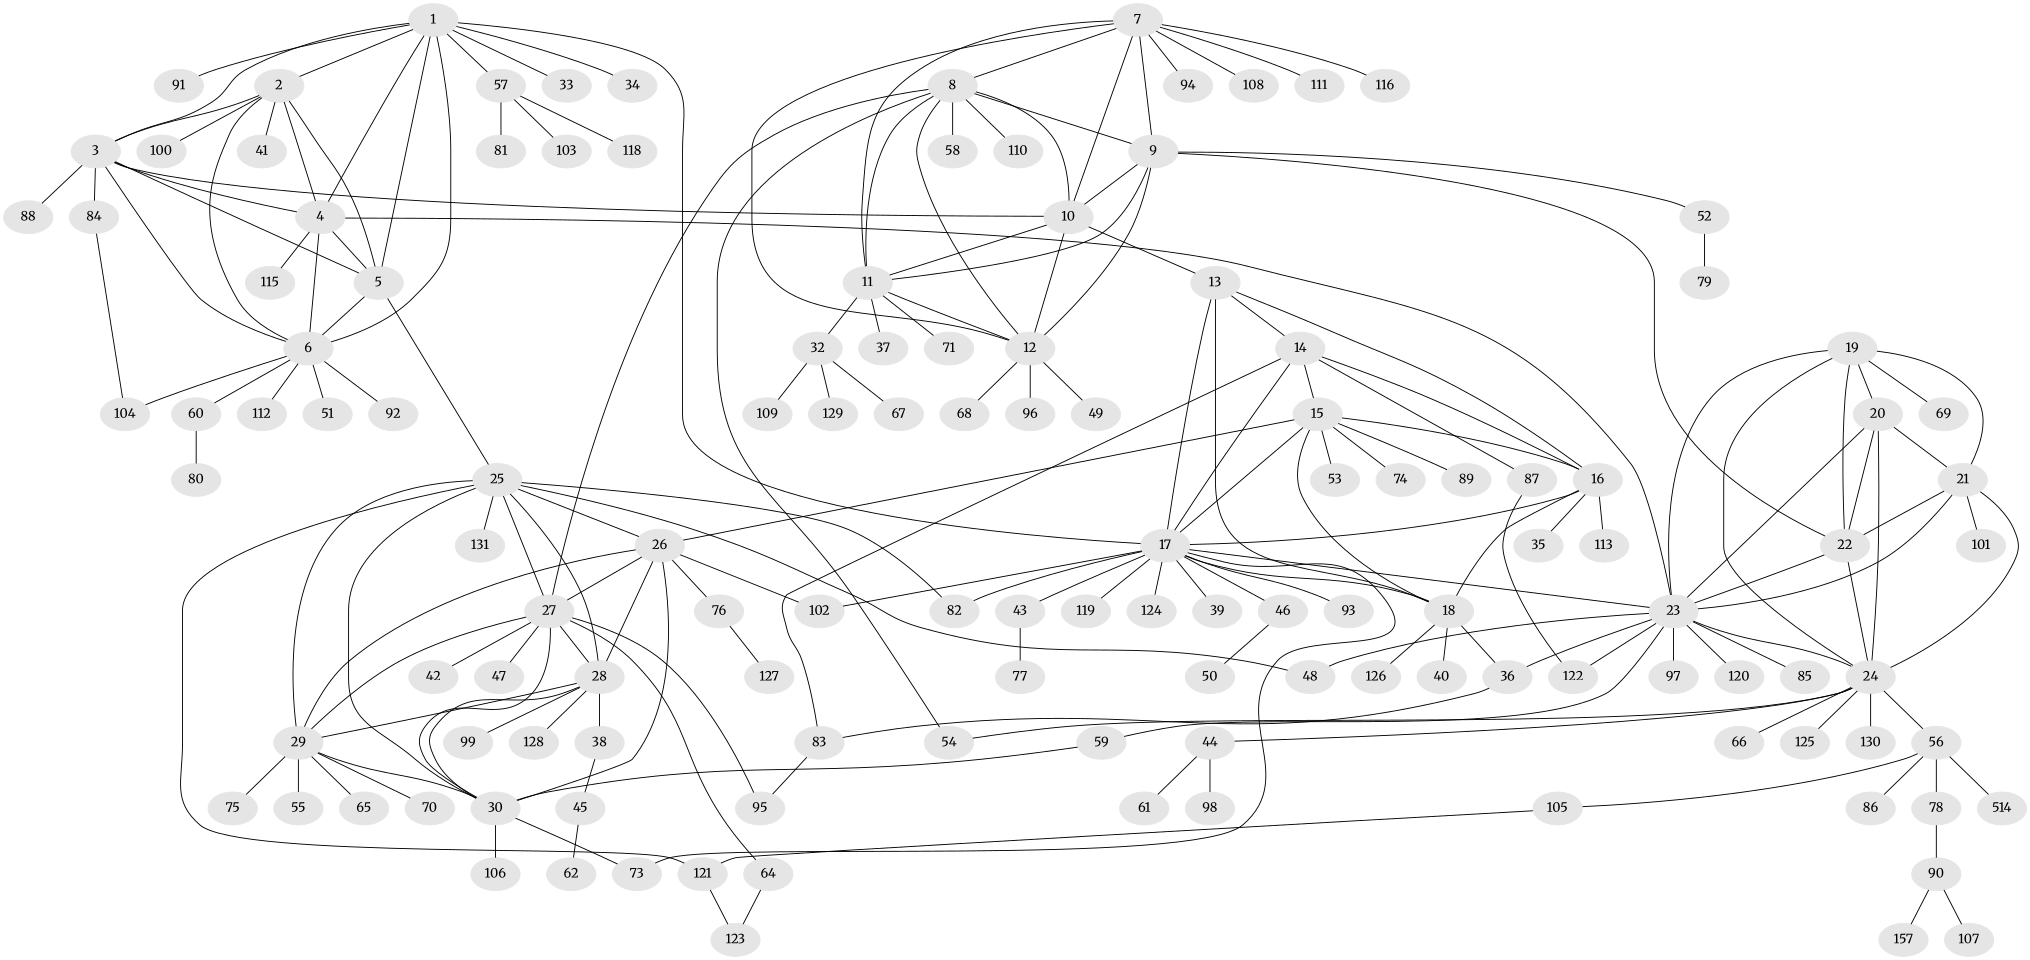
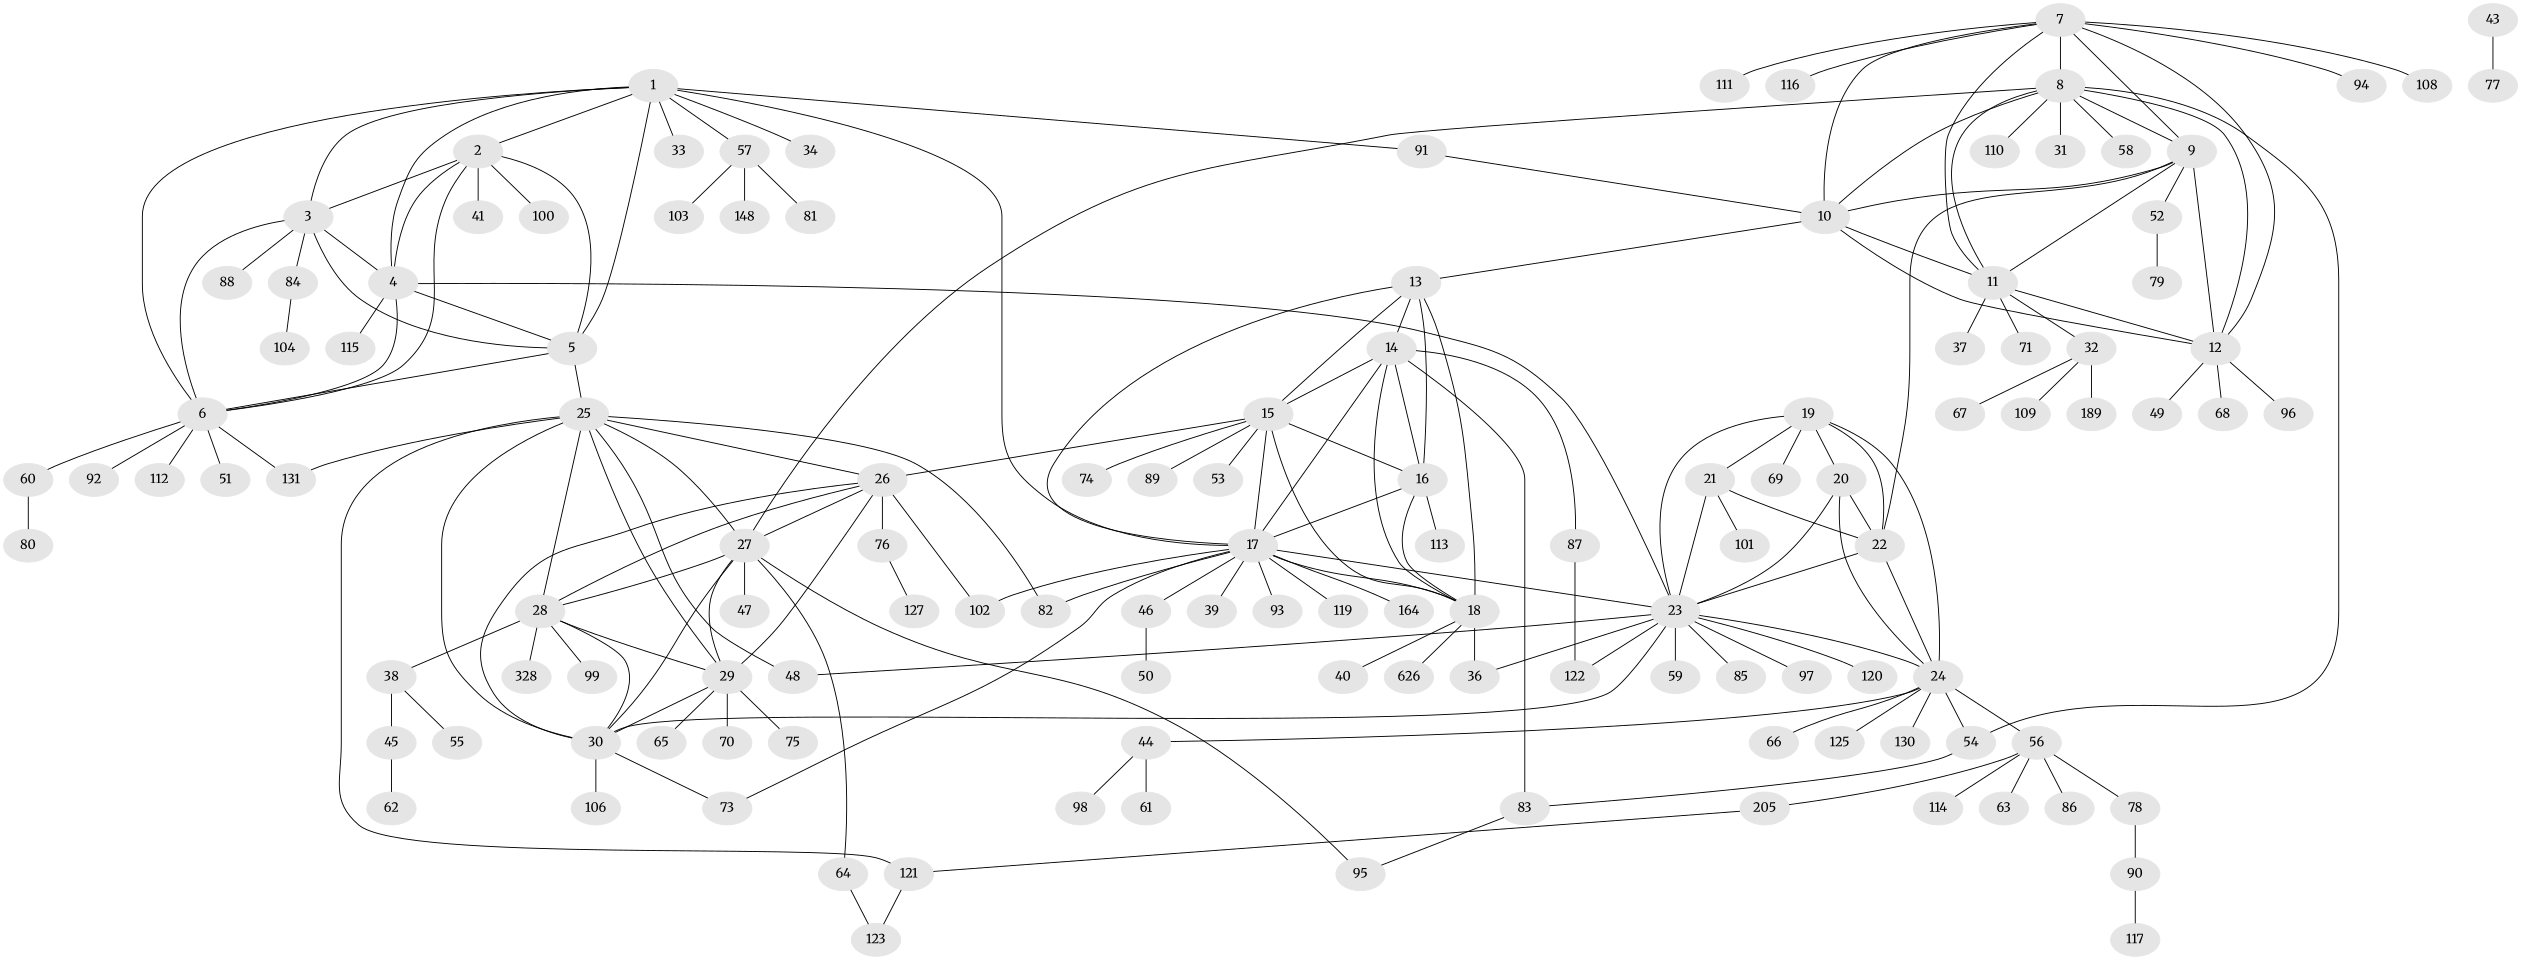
node "118": label "118" -> "148"
node "31": added
edge "3" -- "10": now "91" -- "10"
edge "13" -- "15": added
edge "6" -- "104": now "6" -- "131"
node "129": label "129" -> "189"
edge "20" -- "21": removed
edge "14" -- "18": added
node "35": removed
edge "17" -- "43": removed
edge "21" -- "24": removed
node "124": label "124" -> "164"
node "42": removed
node "126": label "126" -> "626"
edge "36" -- "83": now "54" -- "83"
node "128": label "128" -> "328"
edge "59" -- "30": now "23" -- "30"
edge "29" -- "55": now "38" -- "55"
node "105": label "105" -> "205"
node "514": label "514" -> "114"
node "63": added
node "157": label "157" -> "117"
node "107": removed
